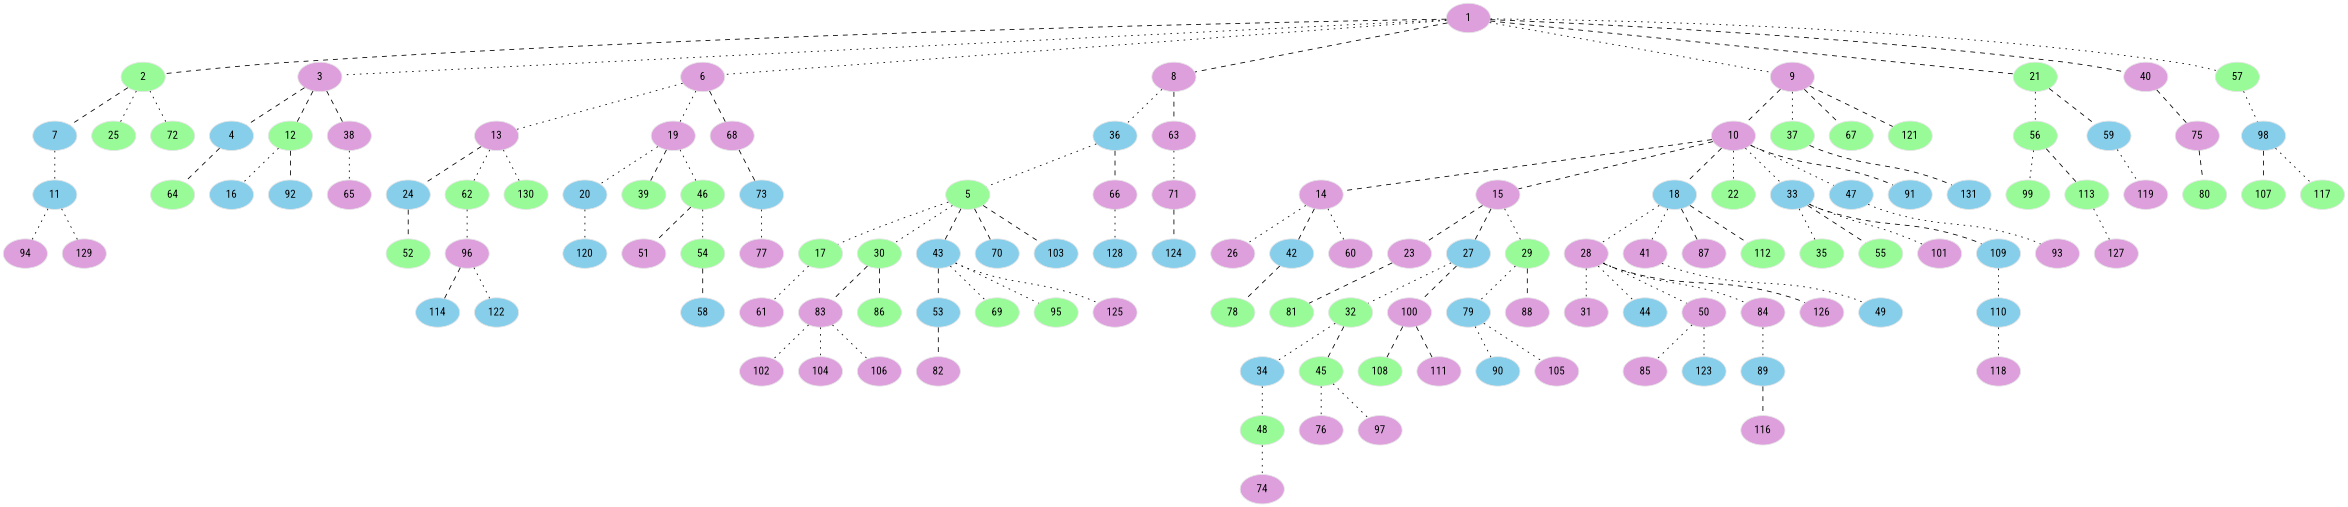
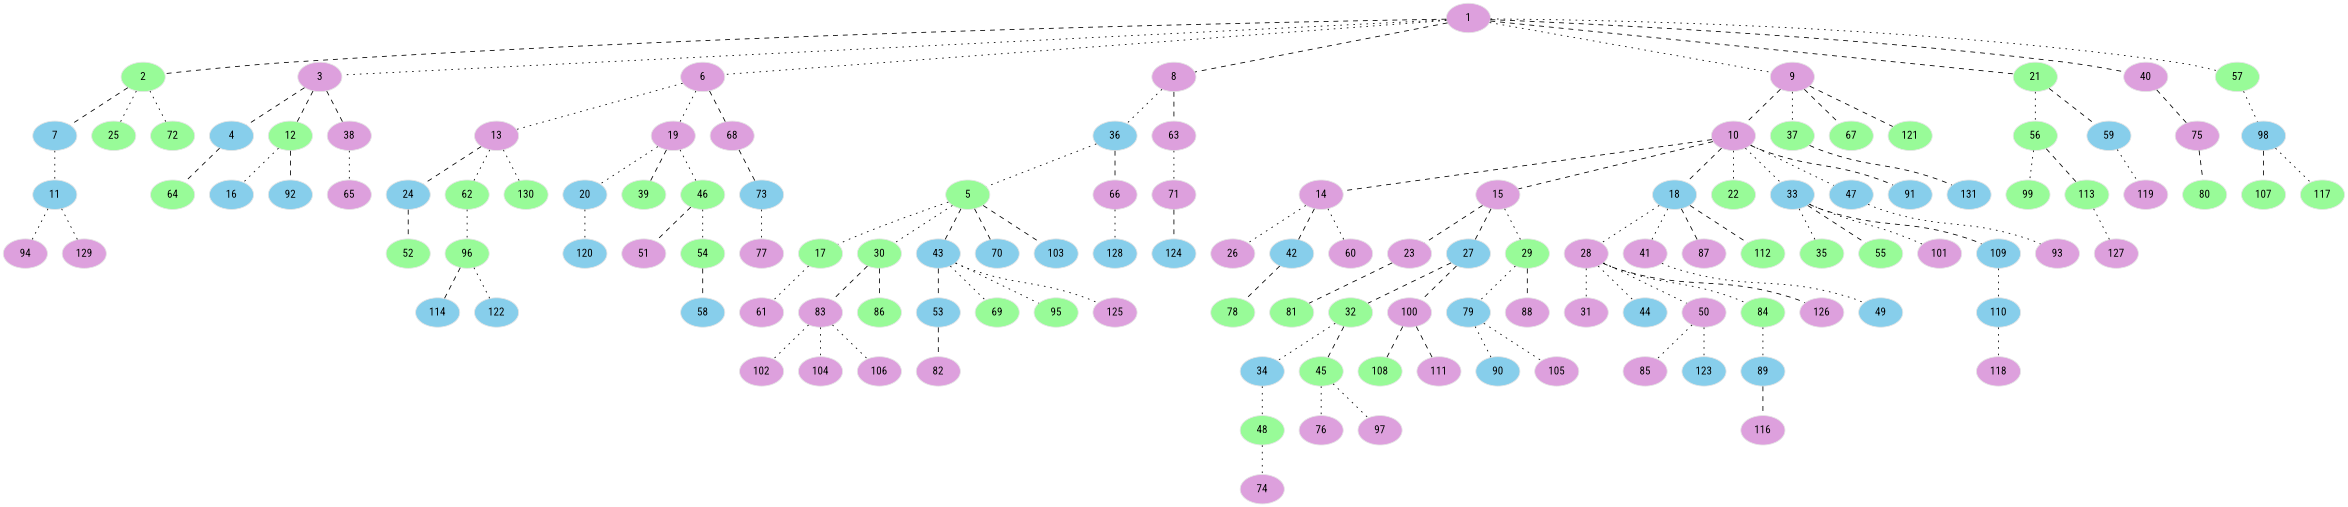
node "96": fillcolor plum -> palegreen
edge "27" -- "32": style dotted -> dashed
node "84": fillcolor plum -> palegreen
